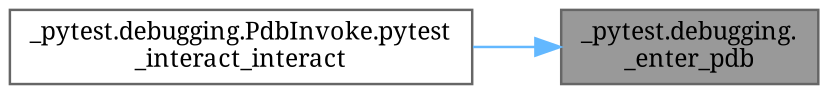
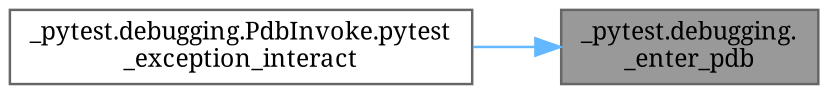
node "_pytest.debugging.PdbInvoke.pytest _interact_interact": label "_pytest.debugging.PdbInvoke.pytest _interact_interact" -> "_pytest.debugging.PdbInvoke.pytest _exception_interact"
